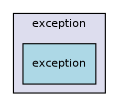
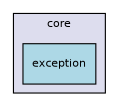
cluster "exception": label "exception" -> "core"
